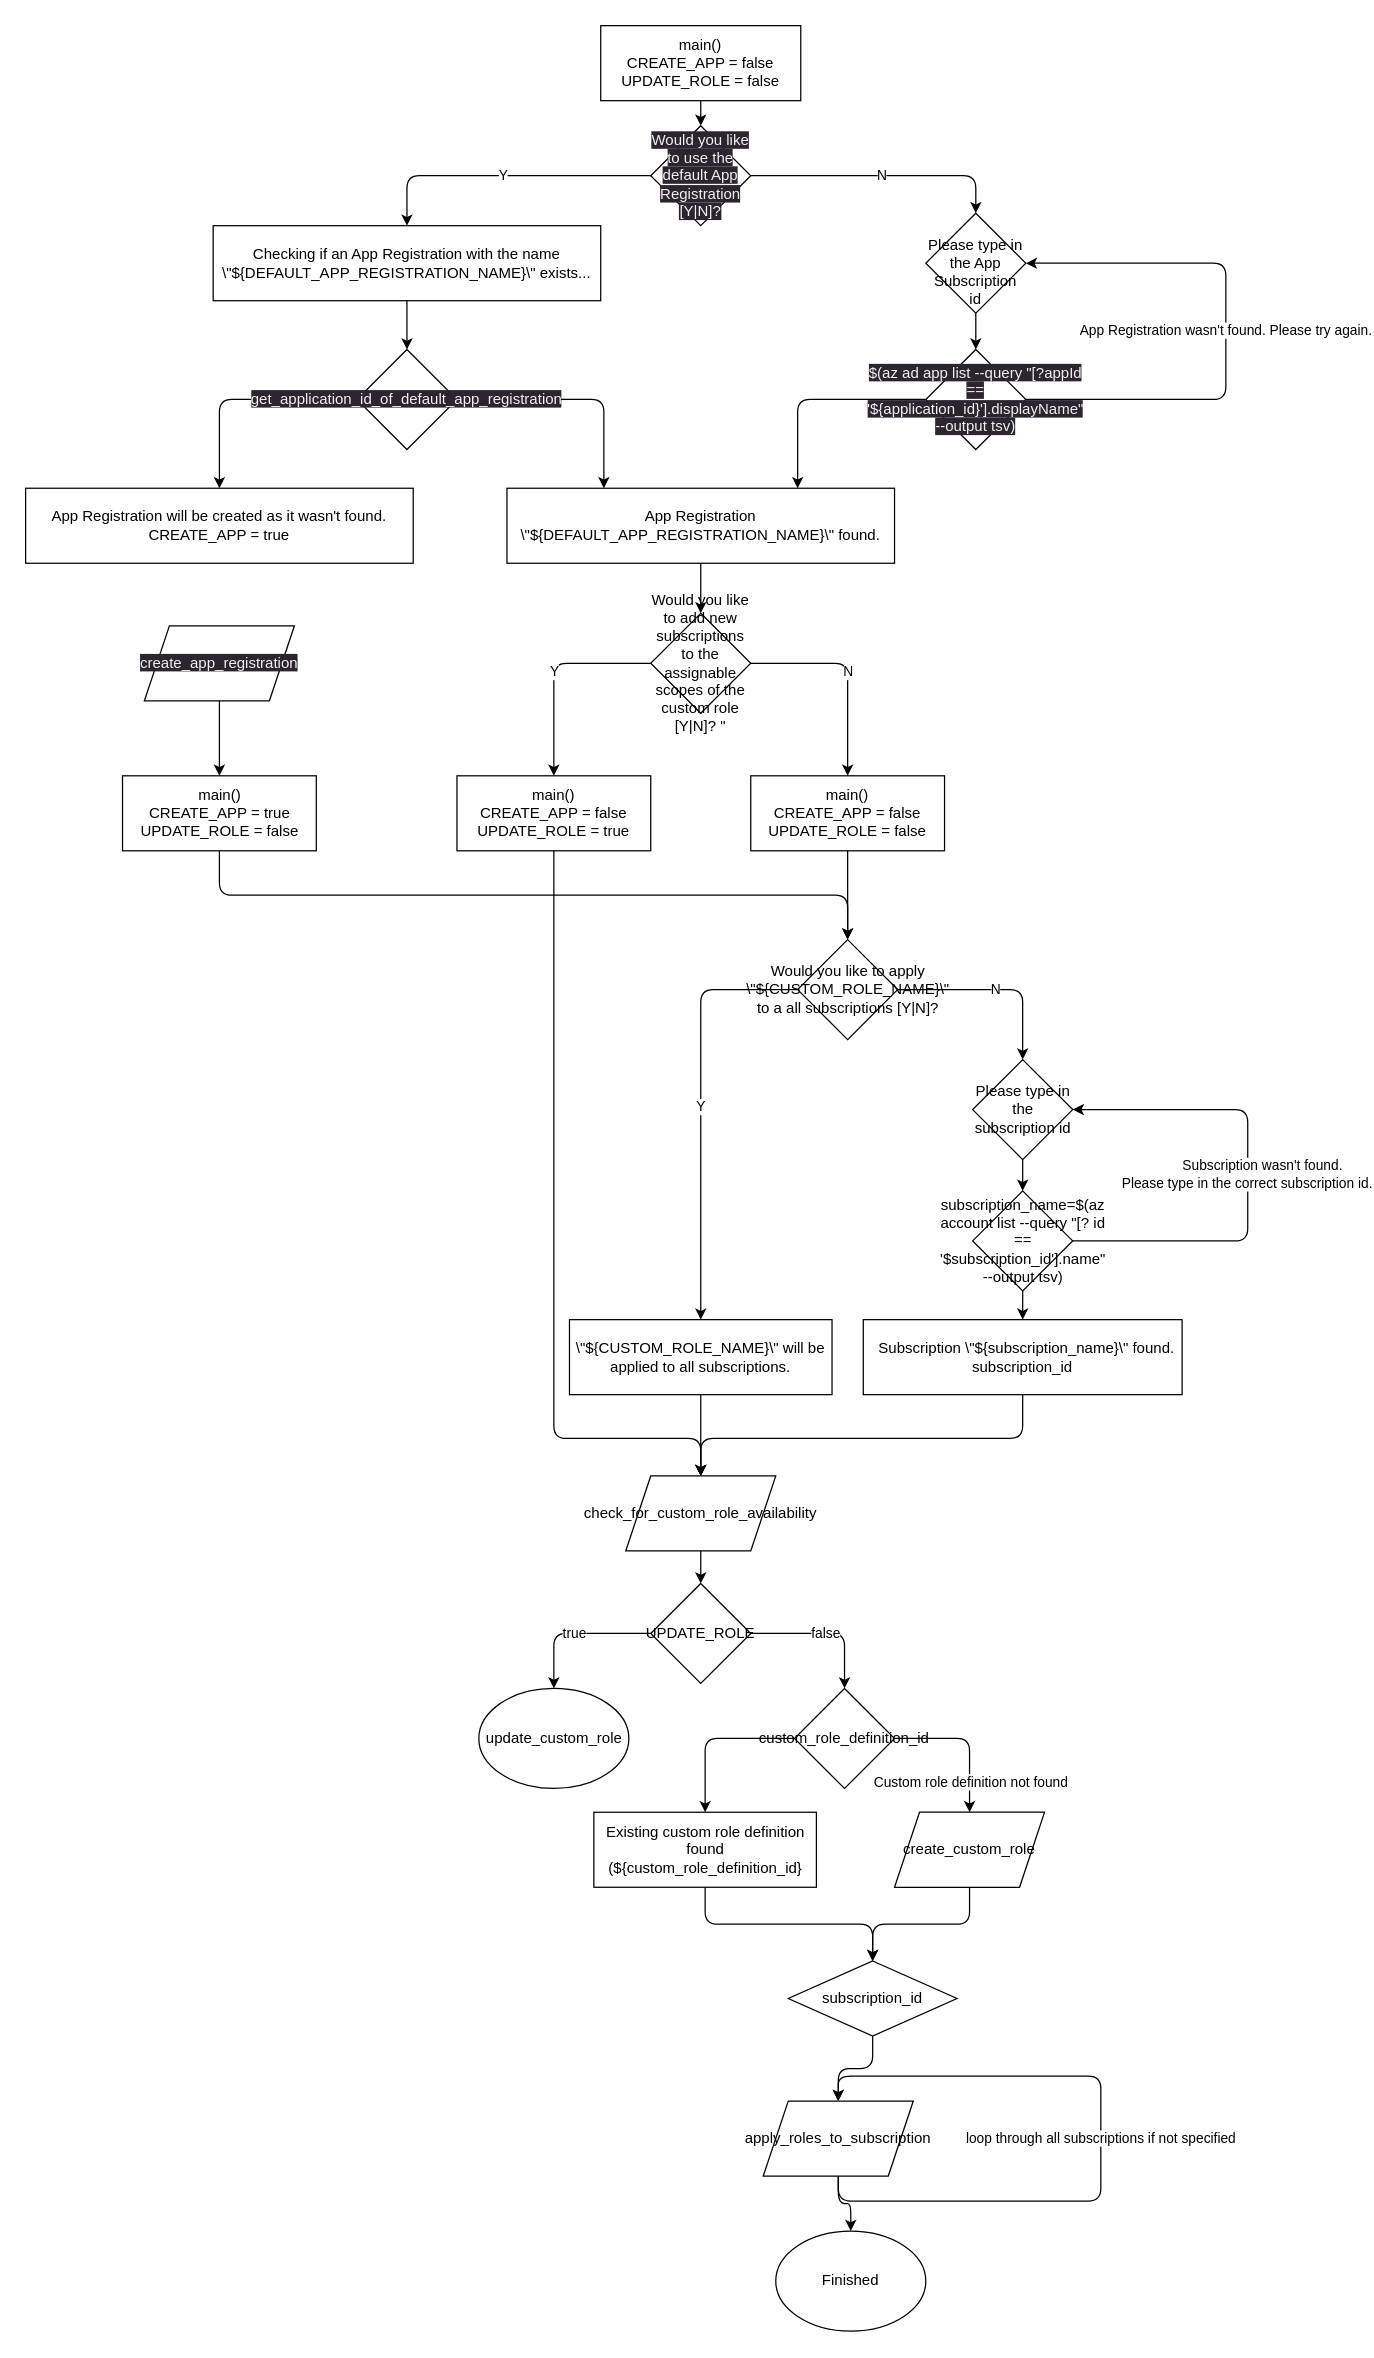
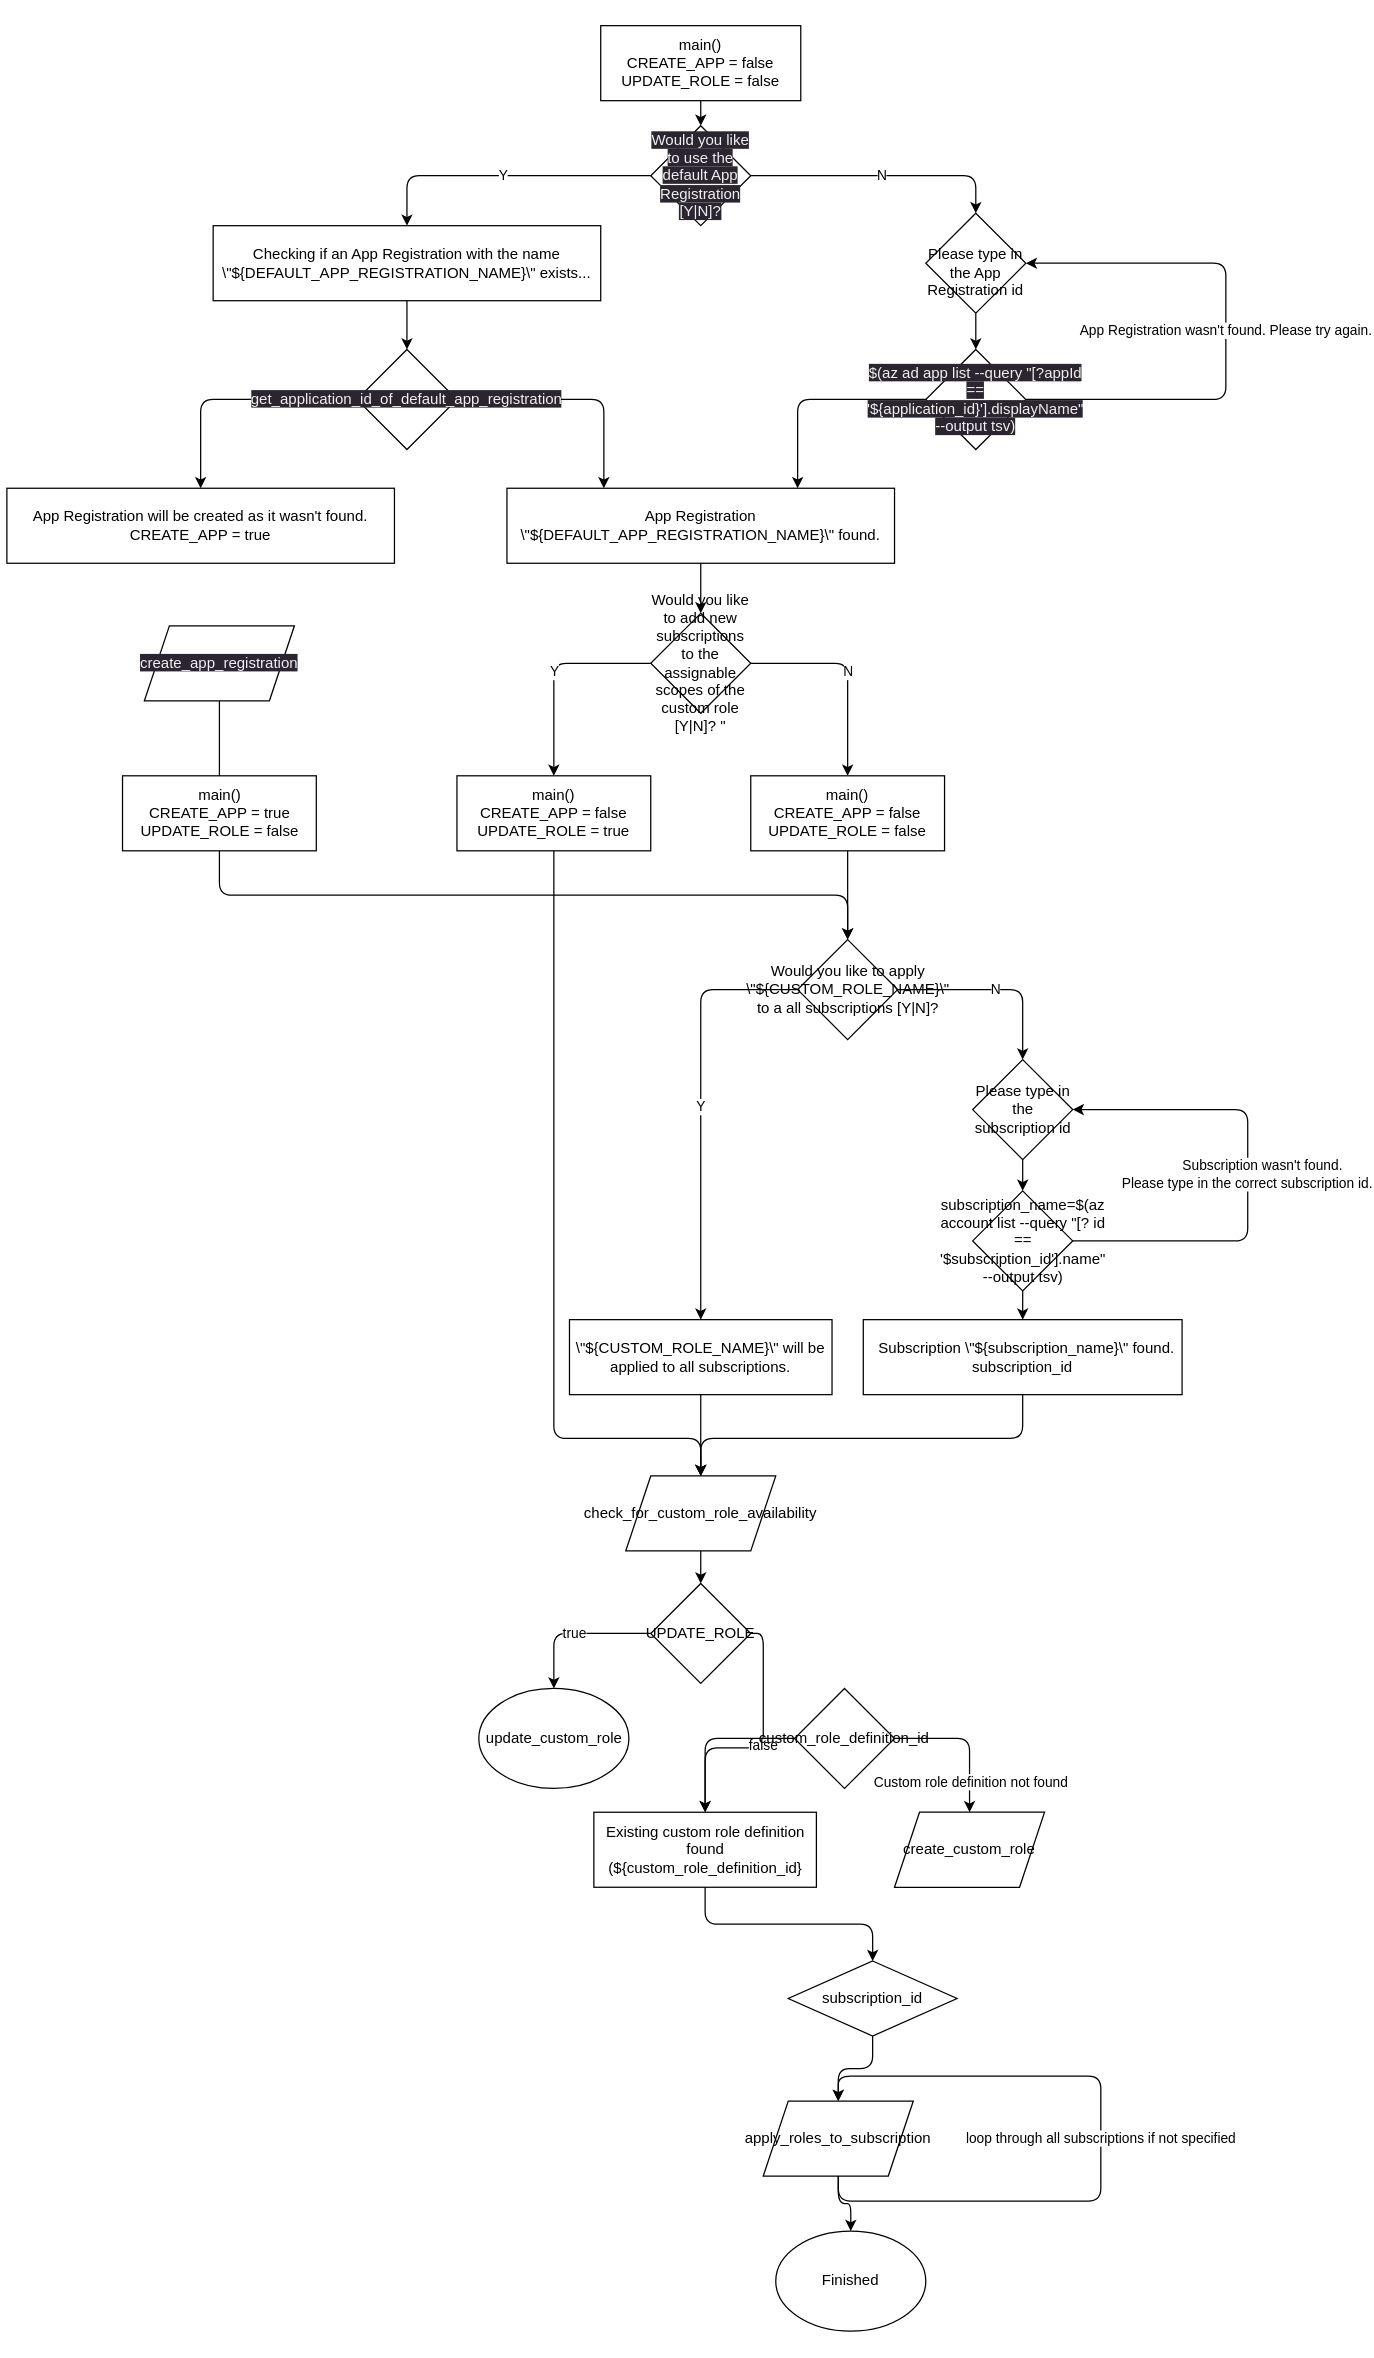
node "Please type in the App Subscription id": label "Please type in the App Subscription id" -> "Please type in the App Registration id"
node "App Registration will be created as it wasn't found. CREATE_APP = true": moved (219, 526) -> (201, 526)
edge "create_app_registration" -> "main() CREATE_APP = true UPDATE_ROLE = false": arrowhead classic -> none
edge "UPDATE_ROLE" -> "custom_role_definition_id": now "UPDATE_ROLE" -> "Existing custom role definition found (${custom_role_definition_id}"
edge "create_custom_role" -> "subscription_id": removed
